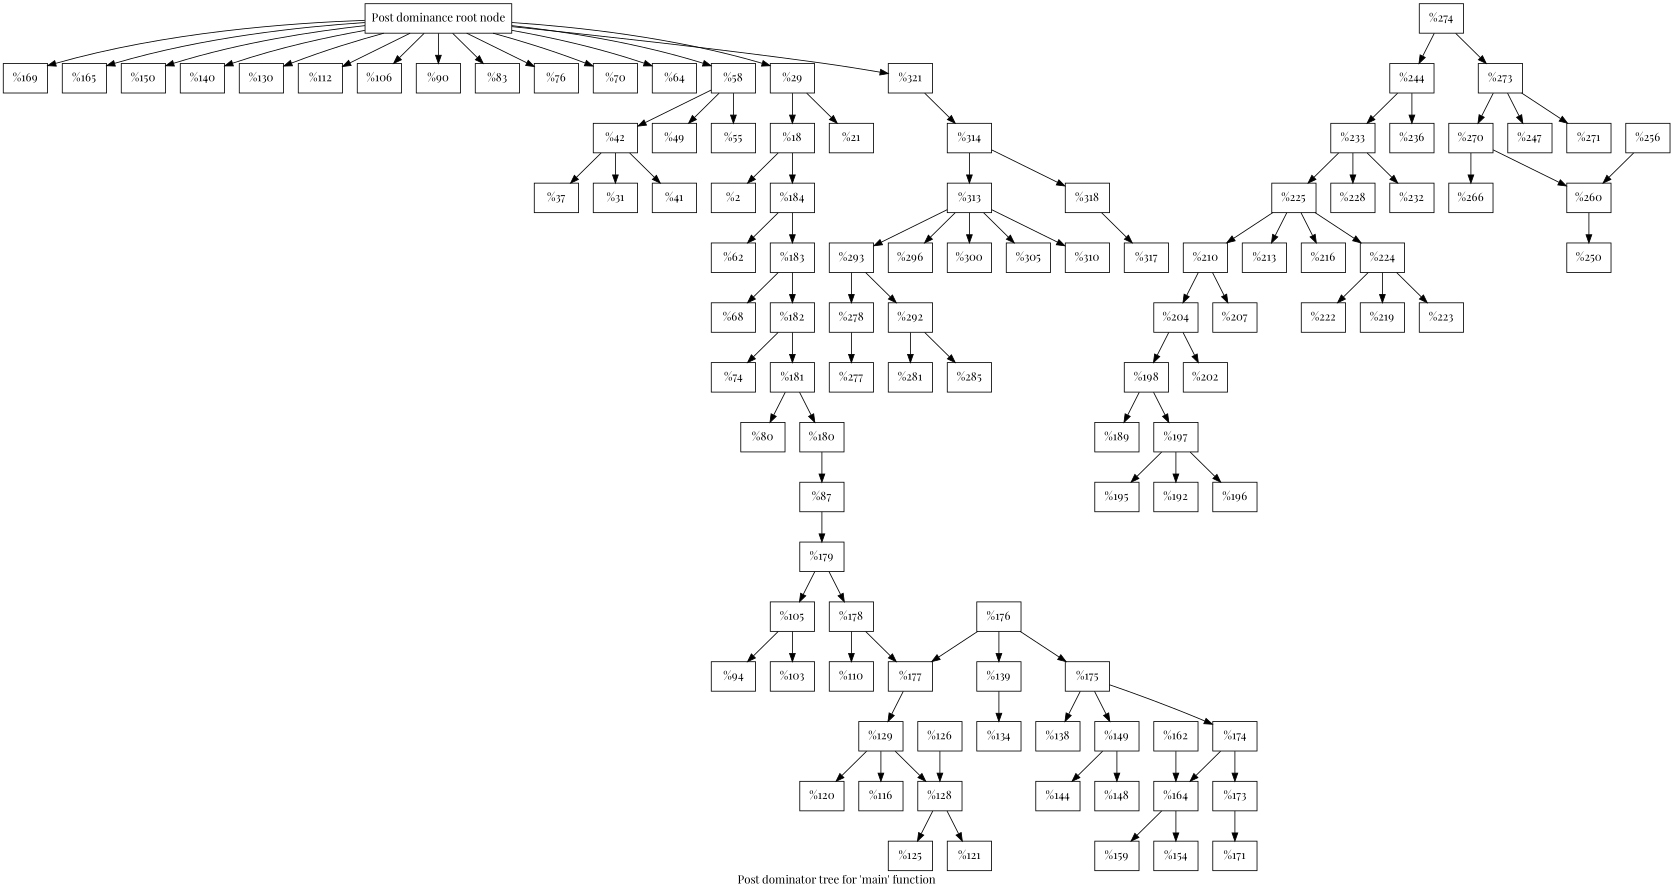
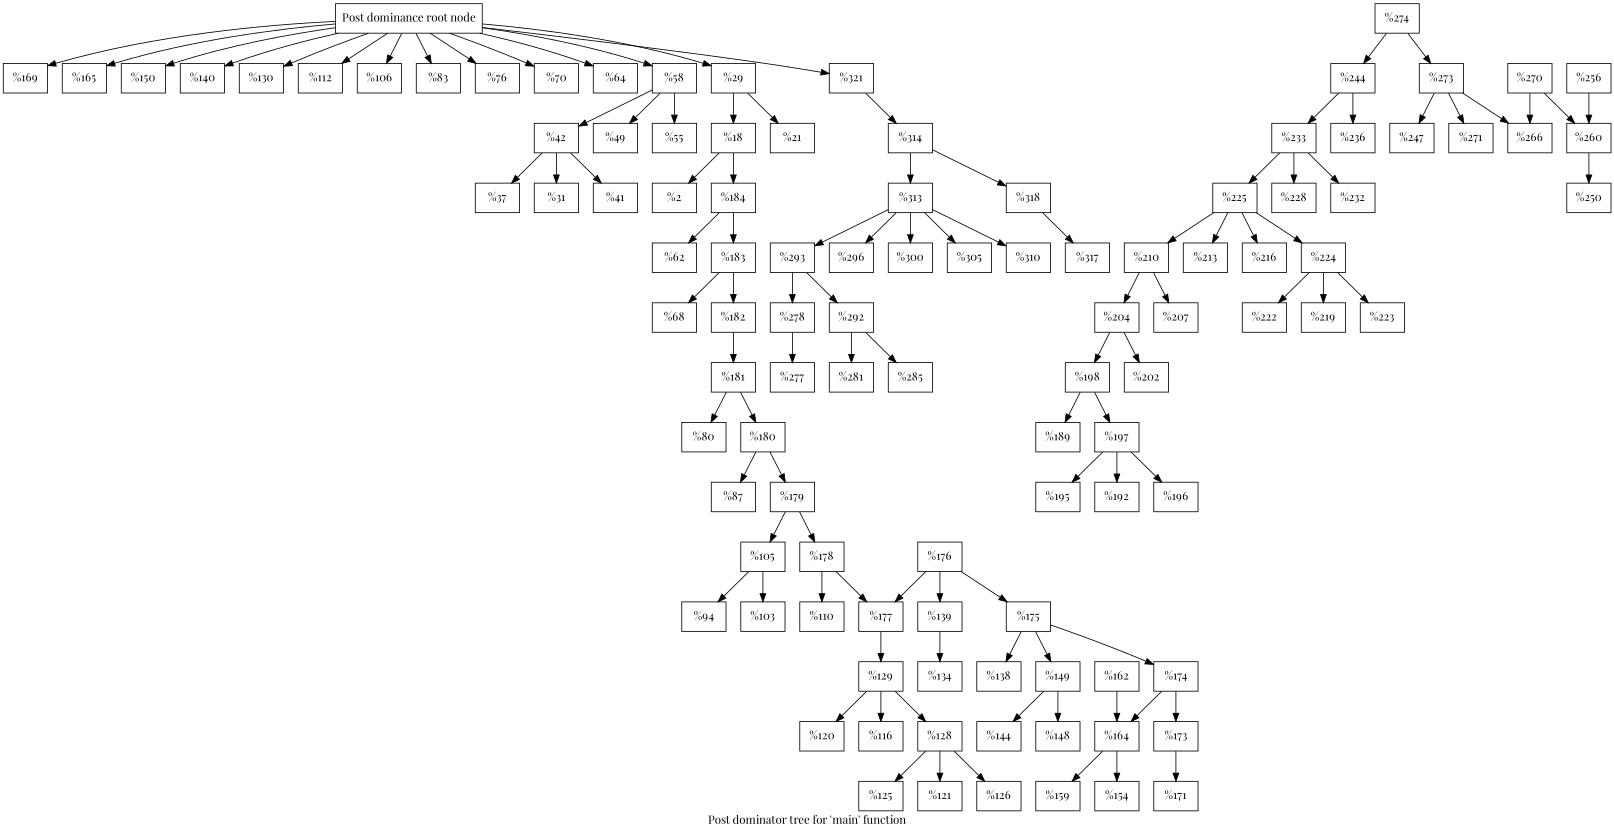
node "%90": removed
edge "%273" -> "%270": now "%273" -> "%266"
node "%74": removed
edge "%87" -> "%179": now "%180" -> "%179"
edge "%126" -> "%128": reversed
